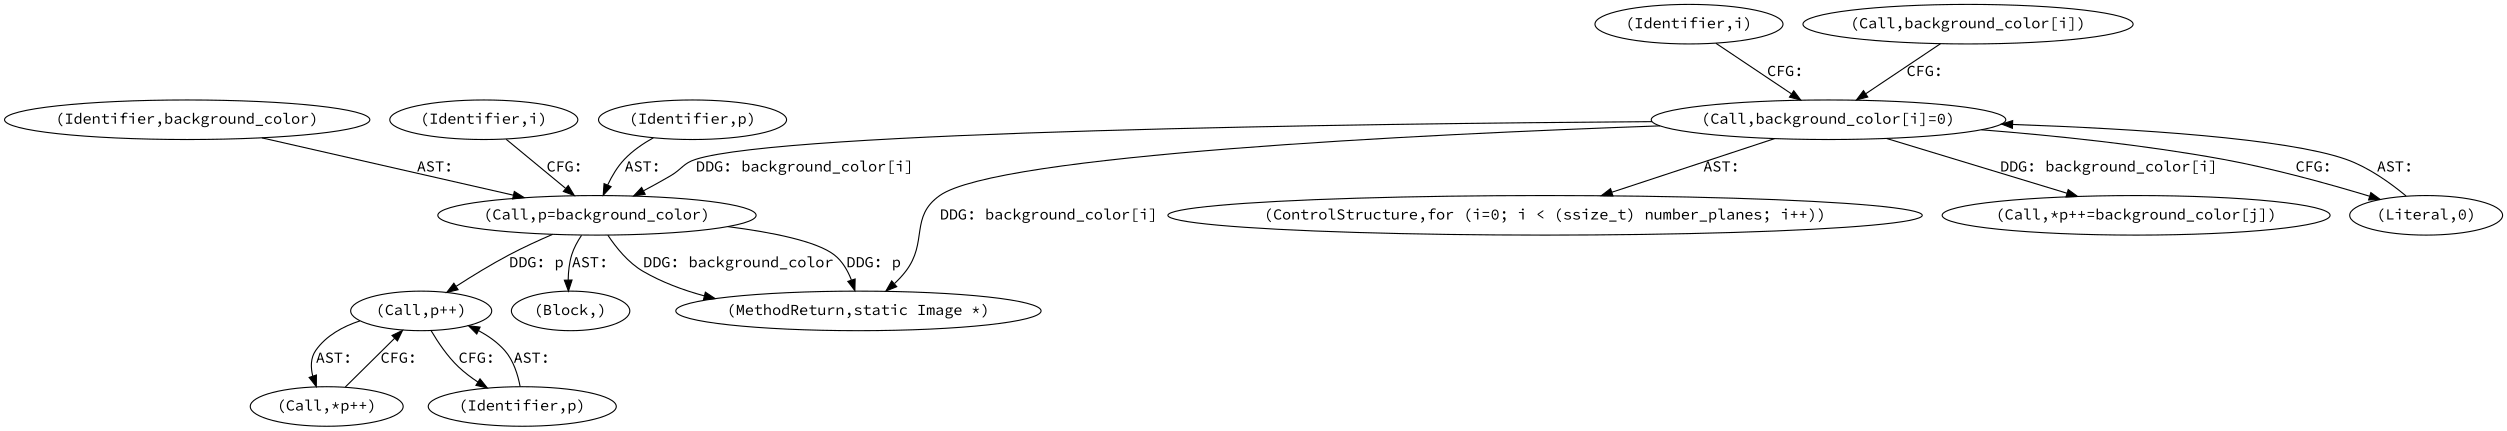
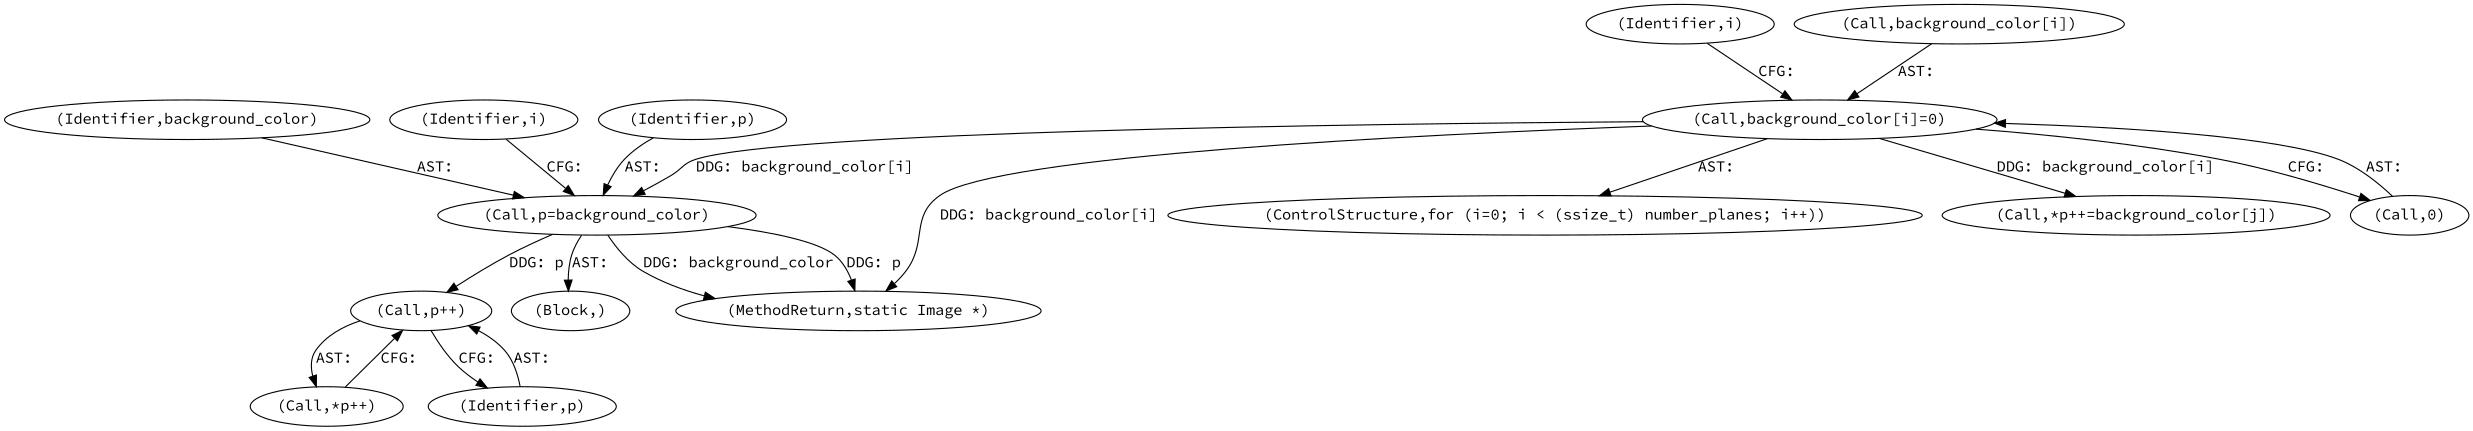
edge "(Call,background_color[i])" -> "(Call,background_color[i]=0)": label "CFG: " -> "AST: "
node "(Literal,0)": label "(Literal,0)" -> "(Call,0)"
